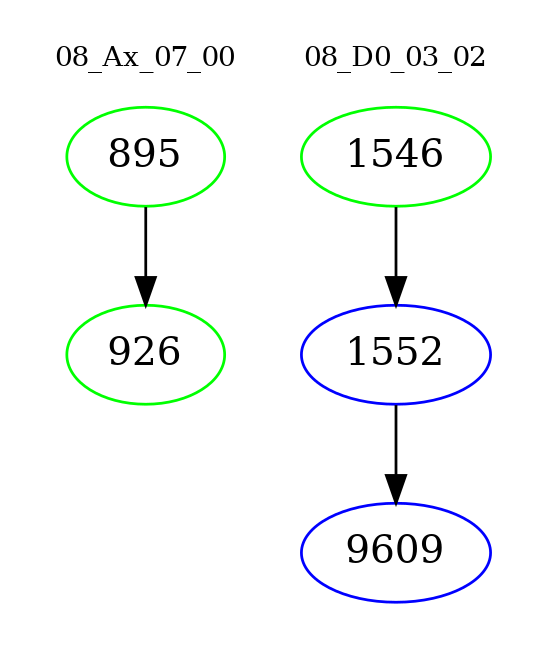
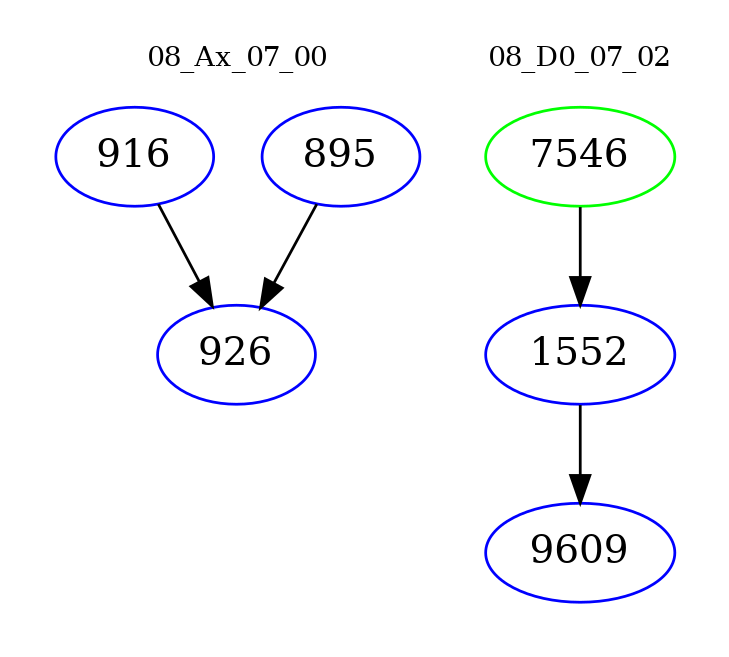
cluster "08_D0_03_02": label "08_D0_03_02" -> "08_D0_07_02"
node "916": added
node "895": color green -> blue
node "1546": label "1546" -> "7546"
node "926": color green -> blue
